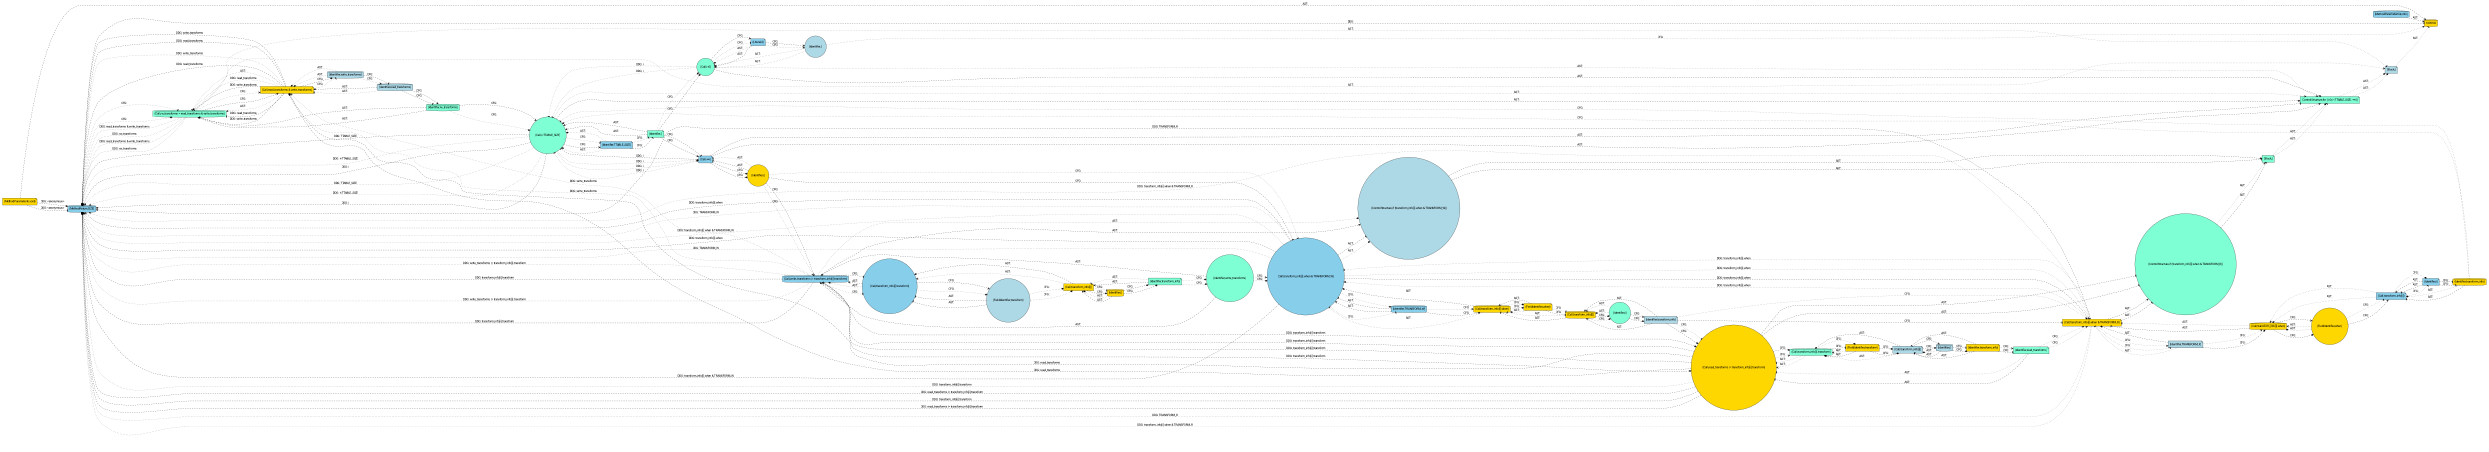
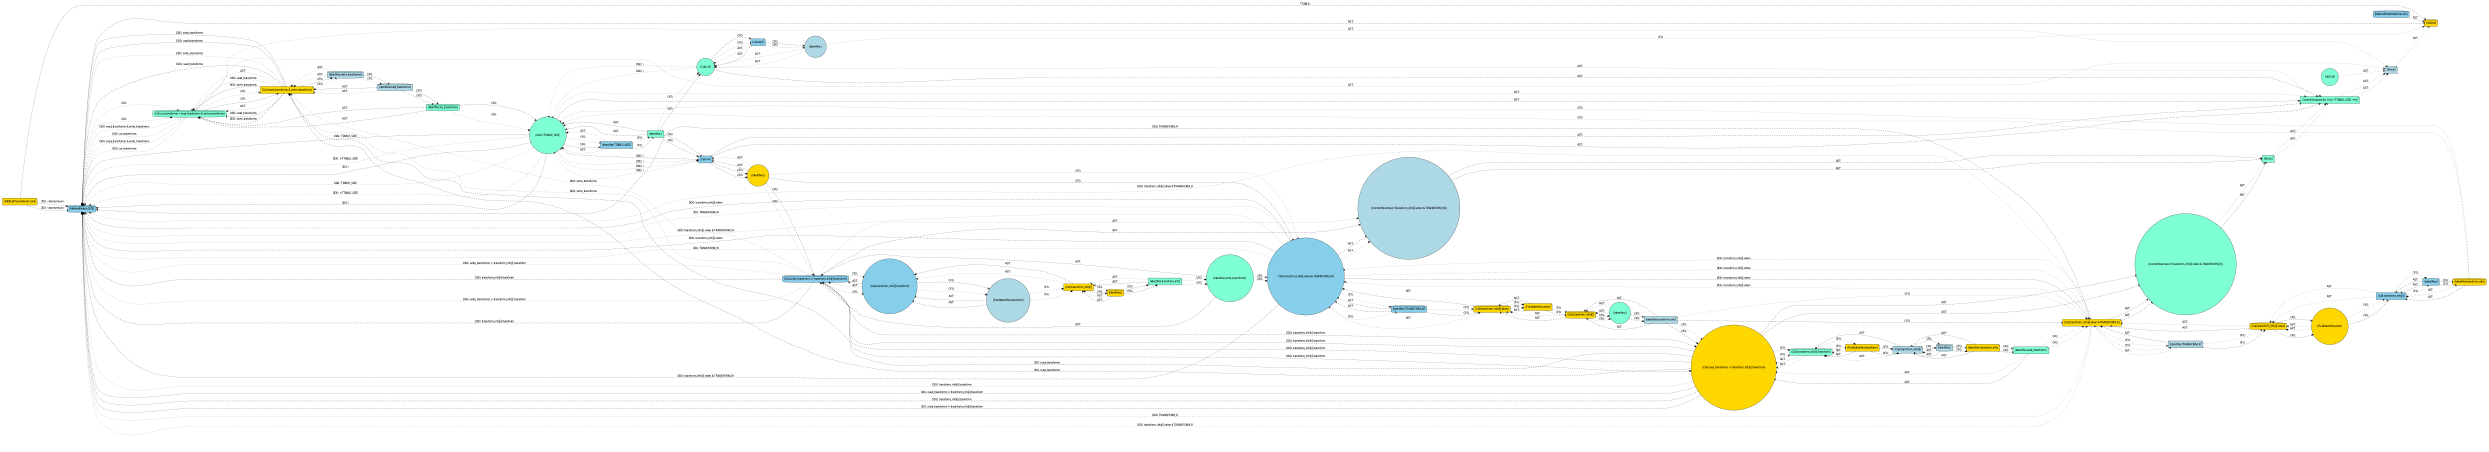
edge "(MethodParameterIn,void)" -> "1009102": label "AST: " -> "TTABLE: "
edge "(MethodReturn,SIZE)" -> "1009102": label "DDG: " -> "AST: "
node "1000105": added
